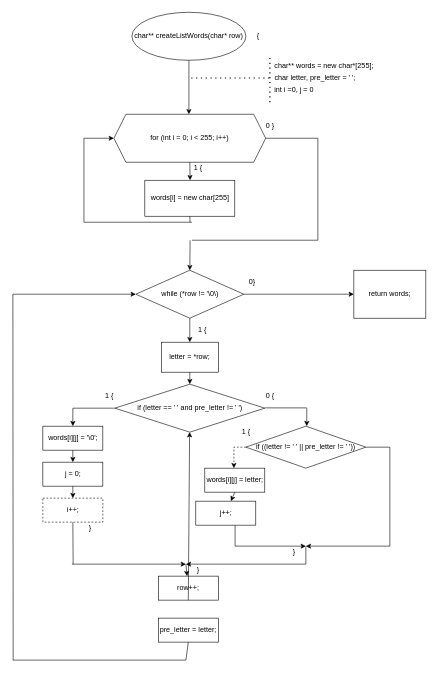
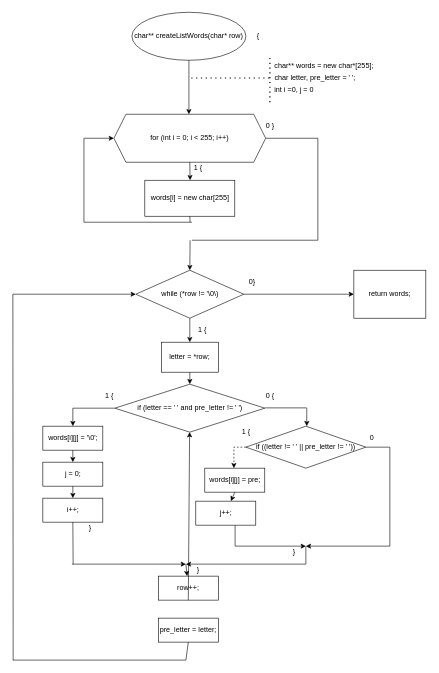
node "0": added
node "words[i][j] = letter;": label "words[i][j] = letter;" -> "words[i][j] = pre;"
node "i++;": style dashed -> solid
